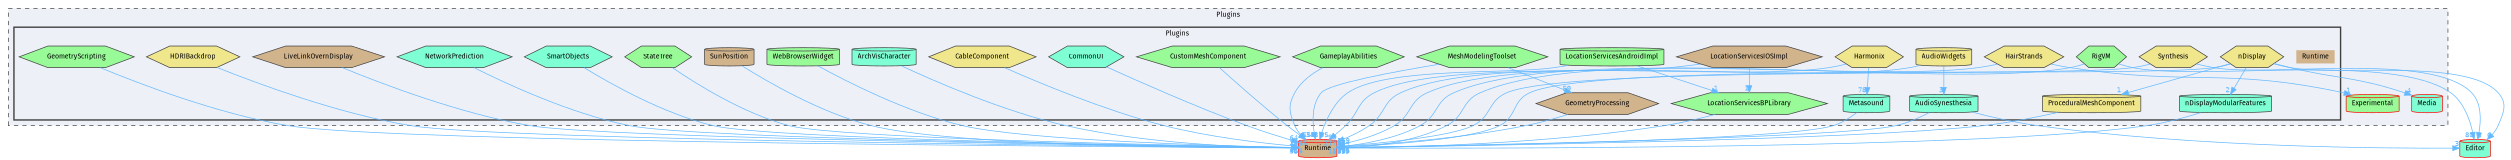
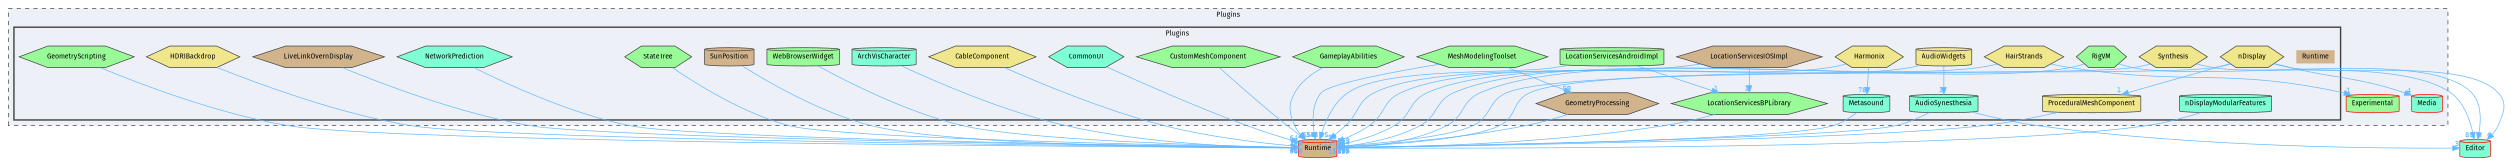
node "SmartObjects": removed
edge "nDisplay" -> "nDisplayModularFeatures": removed
